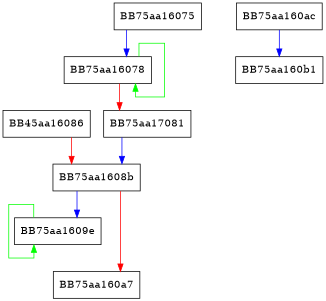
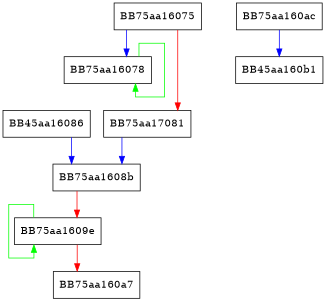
node "BB75aa160b1": label "BB75aa160b1" -> "BB45aa160b1"
edge "BB75aa16078" -> "BB75aa17081": now "BB75aa16075" -> "BB75aa17081"
edge "BB45aa16086" -> "BB75aa1608b": color red -> blue
edge "BB75aa1608b" -> "BB75aa1609e": color blue -> red
edge "BB75aa1608b" -> "BB75aa160a7": now "BB75aa1609e" -> "BB75aa160a7"
